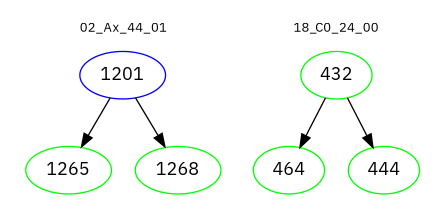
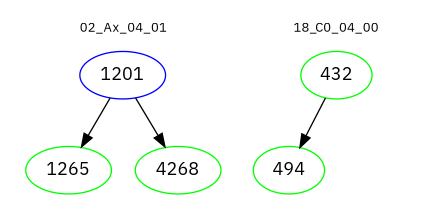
cluster "02_Ax_44_01": label "02_Ax_44_01" -> "02_Ax_04_01"
cluster "18_C0_24_00": label "18_C0_24_00" -> "18_C0_04_00"
node "1268": label "1268" -> "4268"
node "464": label "464" -> "494"
node "444": removed
